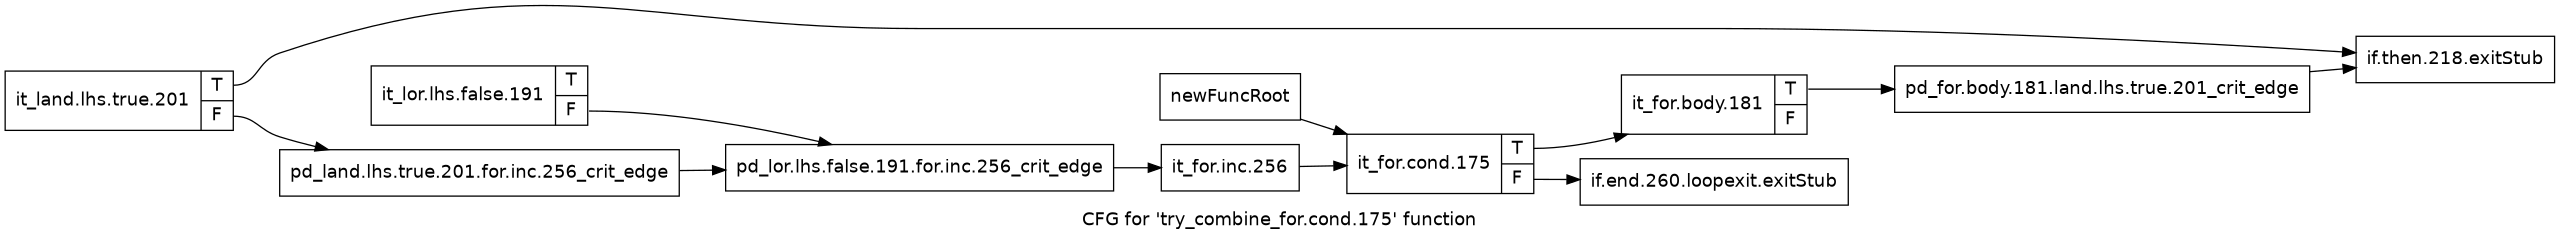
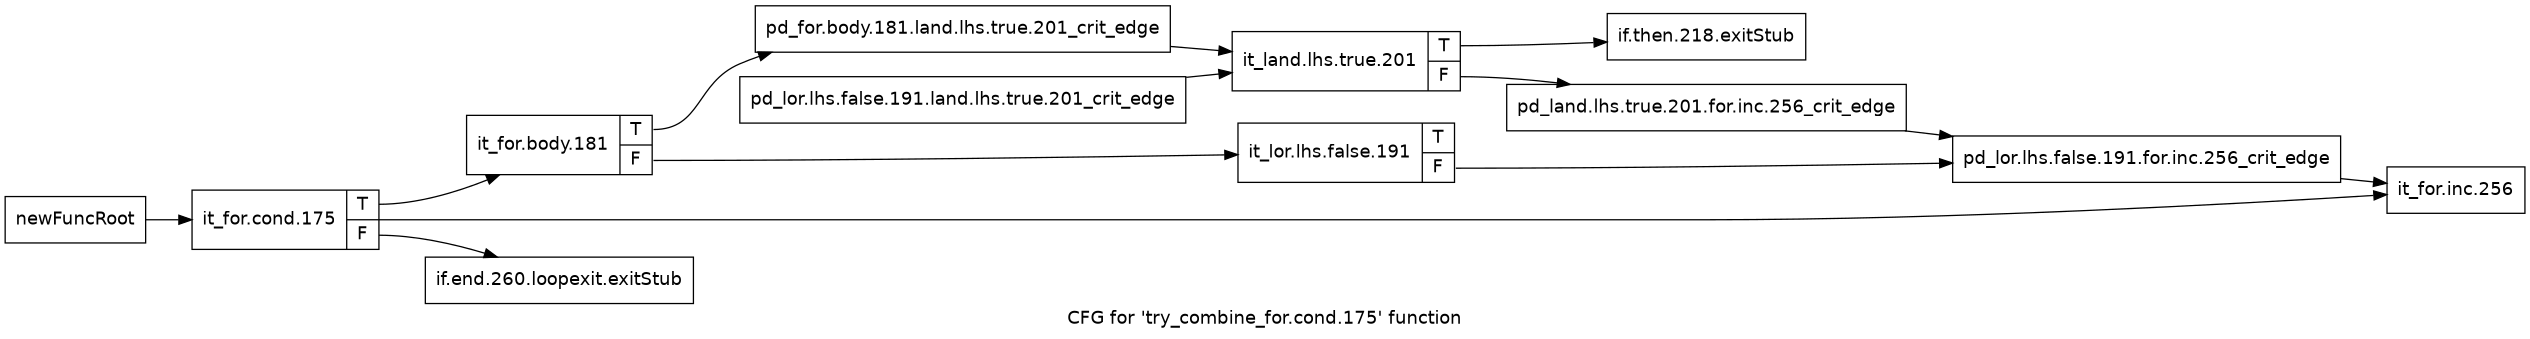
edge "pd_for.body.181.land.lhs.true.201_crit_edge" -> "if.then.218.exitStub": now "pd_for.body.181.land.lhs.true.201_crit_edge" -> "it_land.lhs.true.201"
node "pd_lor.lhs.false.191.land.lhs.true.201_crit_edge": added
edge "it_for.body.181" -> "it_lor.lhs.false.191": added
edge "it_for.inc.256" -> "it_for.cond.175": reversed
